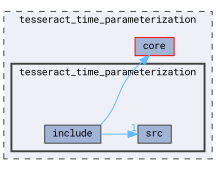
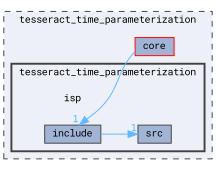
edge "include" -> "core": reversed
node "isp": added
